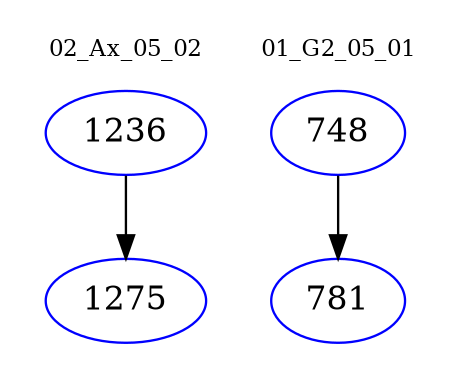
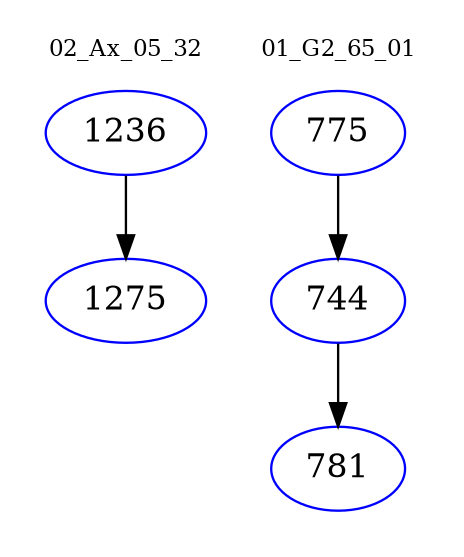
cluster "02_Ax_05_02": label "02_Ax_05_02" -> "02_Ax_05_32"
cluster "01_G2_05_01": label "01_G2_05_01" -> "01_G2_65_01"
node "748": label "748" -> "744"
node "775": added
